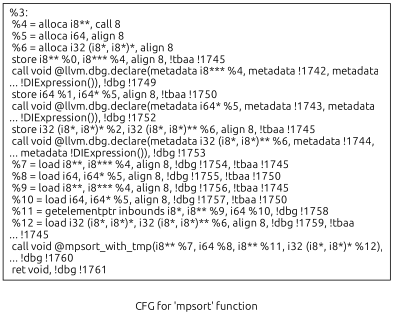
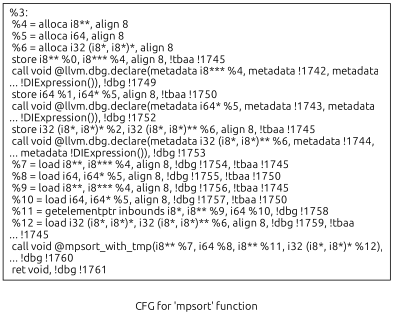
node "%3:": text "%4 = alloca i8**, call 8" -> "%4 = alloca i8**, align 8"
